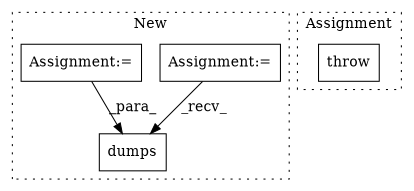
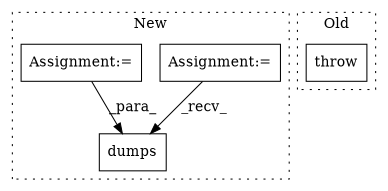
cluster "Assignment": label "Assignment" -> "Old"
